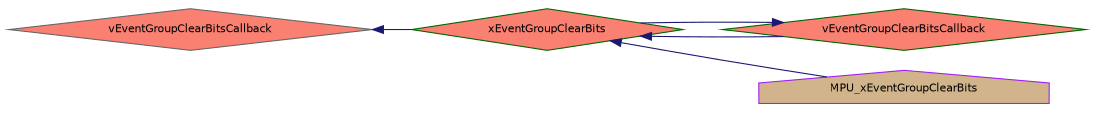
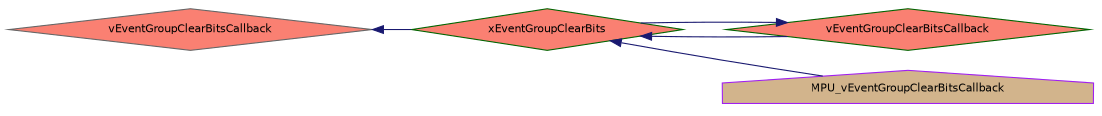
node "MPU_xEventGroupClearBits": label "MPU_xEventGroupClearBits" -> "MPU_vEventGroupClearBitsCallback"
